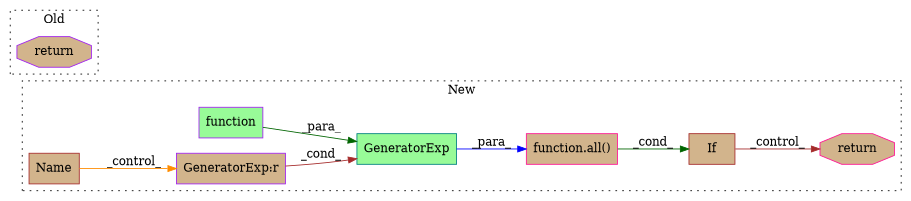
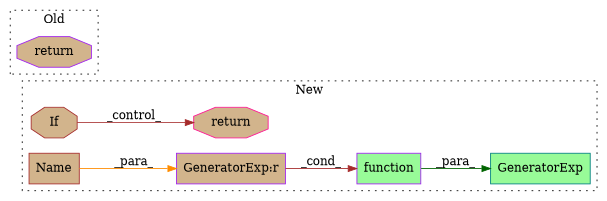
node "function.all()": removed
node "If": shape box -> octagon
edge "Name" -> "GeneratorExp:r": label "_control_" -> "_para_"
edge "GeneratorExp:r" -> "GeneratorExp": now "GeneratorExp:r" -> "function"
